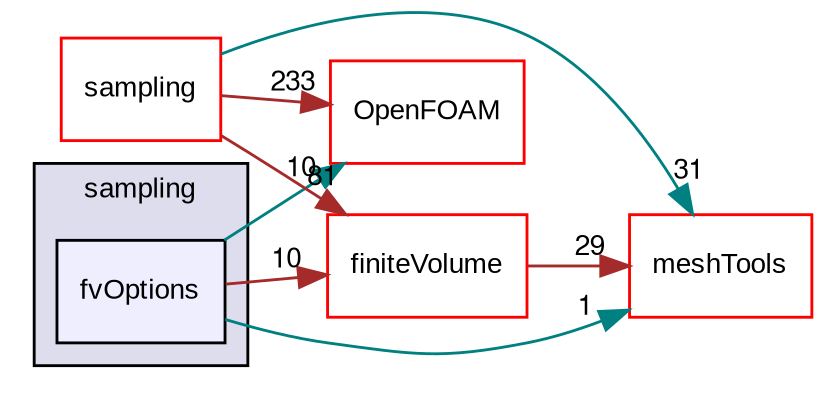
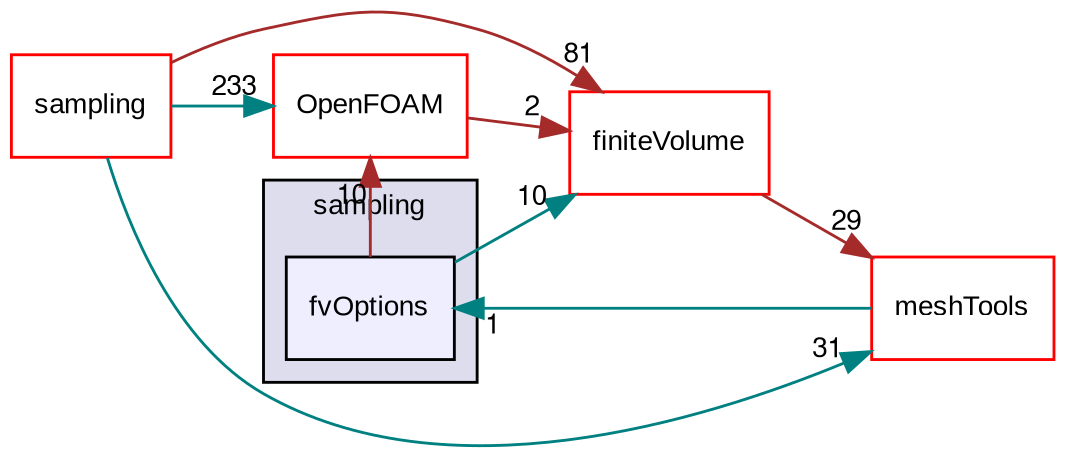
edge "sampling" -> "OpenFOAM": color brown -> teal
edge "OpenFOAM" -> "finiteVolume": added
edge "fvOptions" -> "OpenFOAM": color teal -> brown
edge "fvOptions" -> "finiteVolume": color brown -> teal
edge "fvOptions" -> "meshTools": reversed
